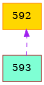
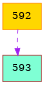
edge "593" -> "592": reversed
